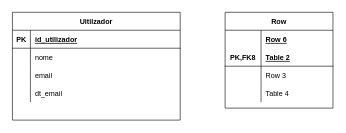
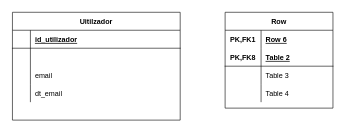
node "PK": removed
node "PK,FK1": added
node "nome": removed
node "Row 3": label "Row 3" -> "Table 3"
